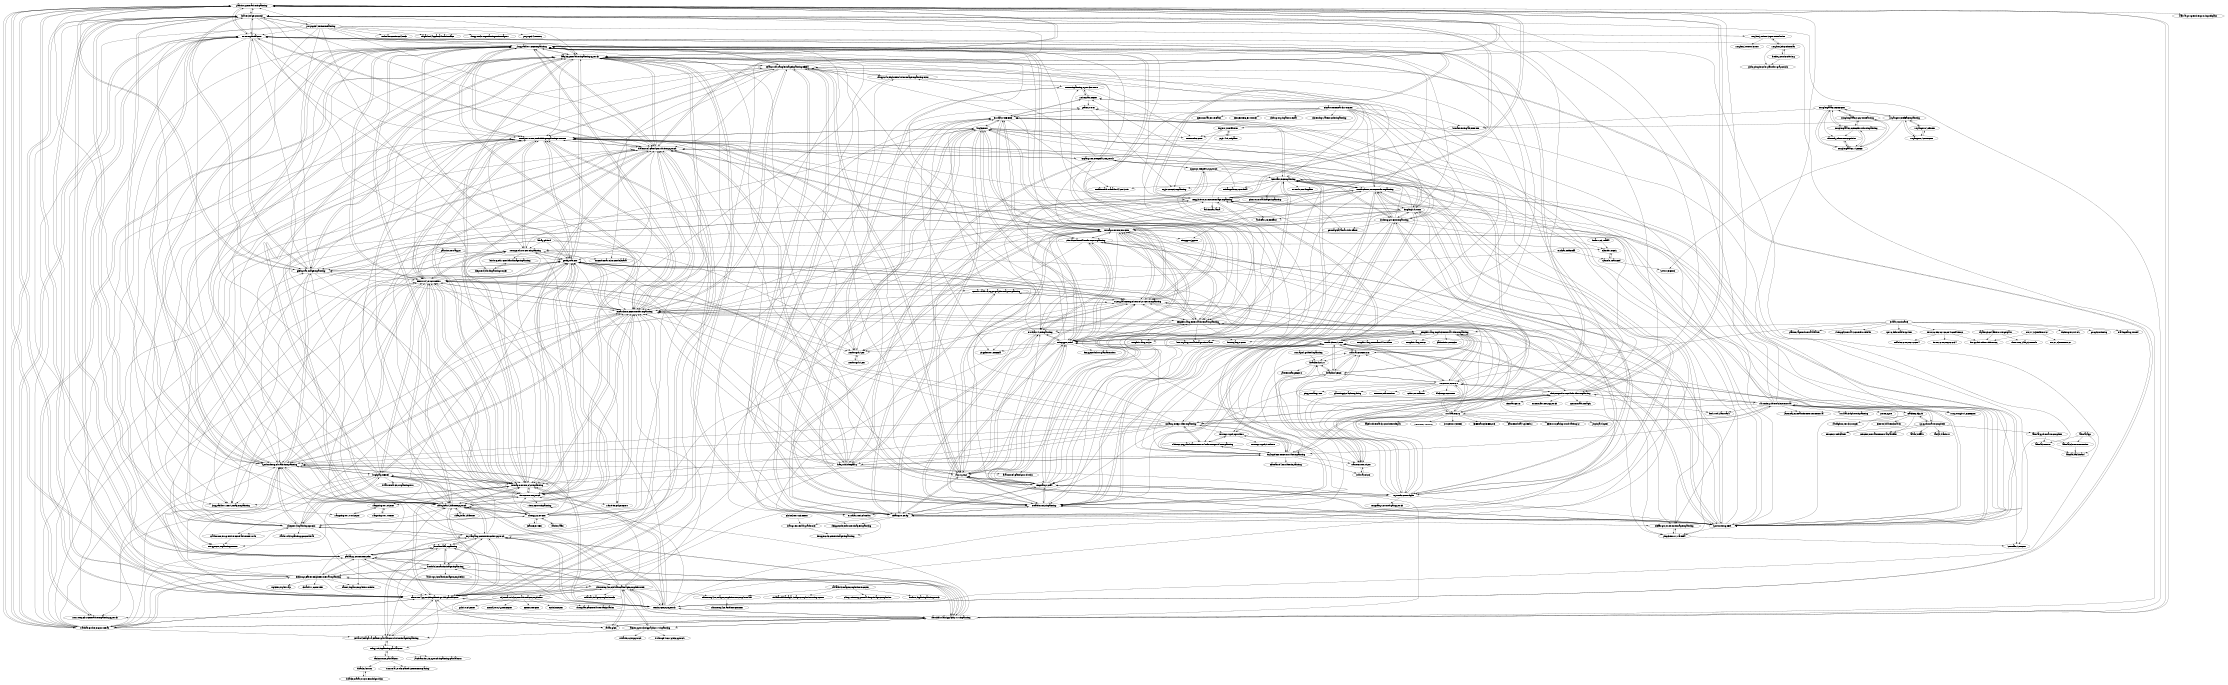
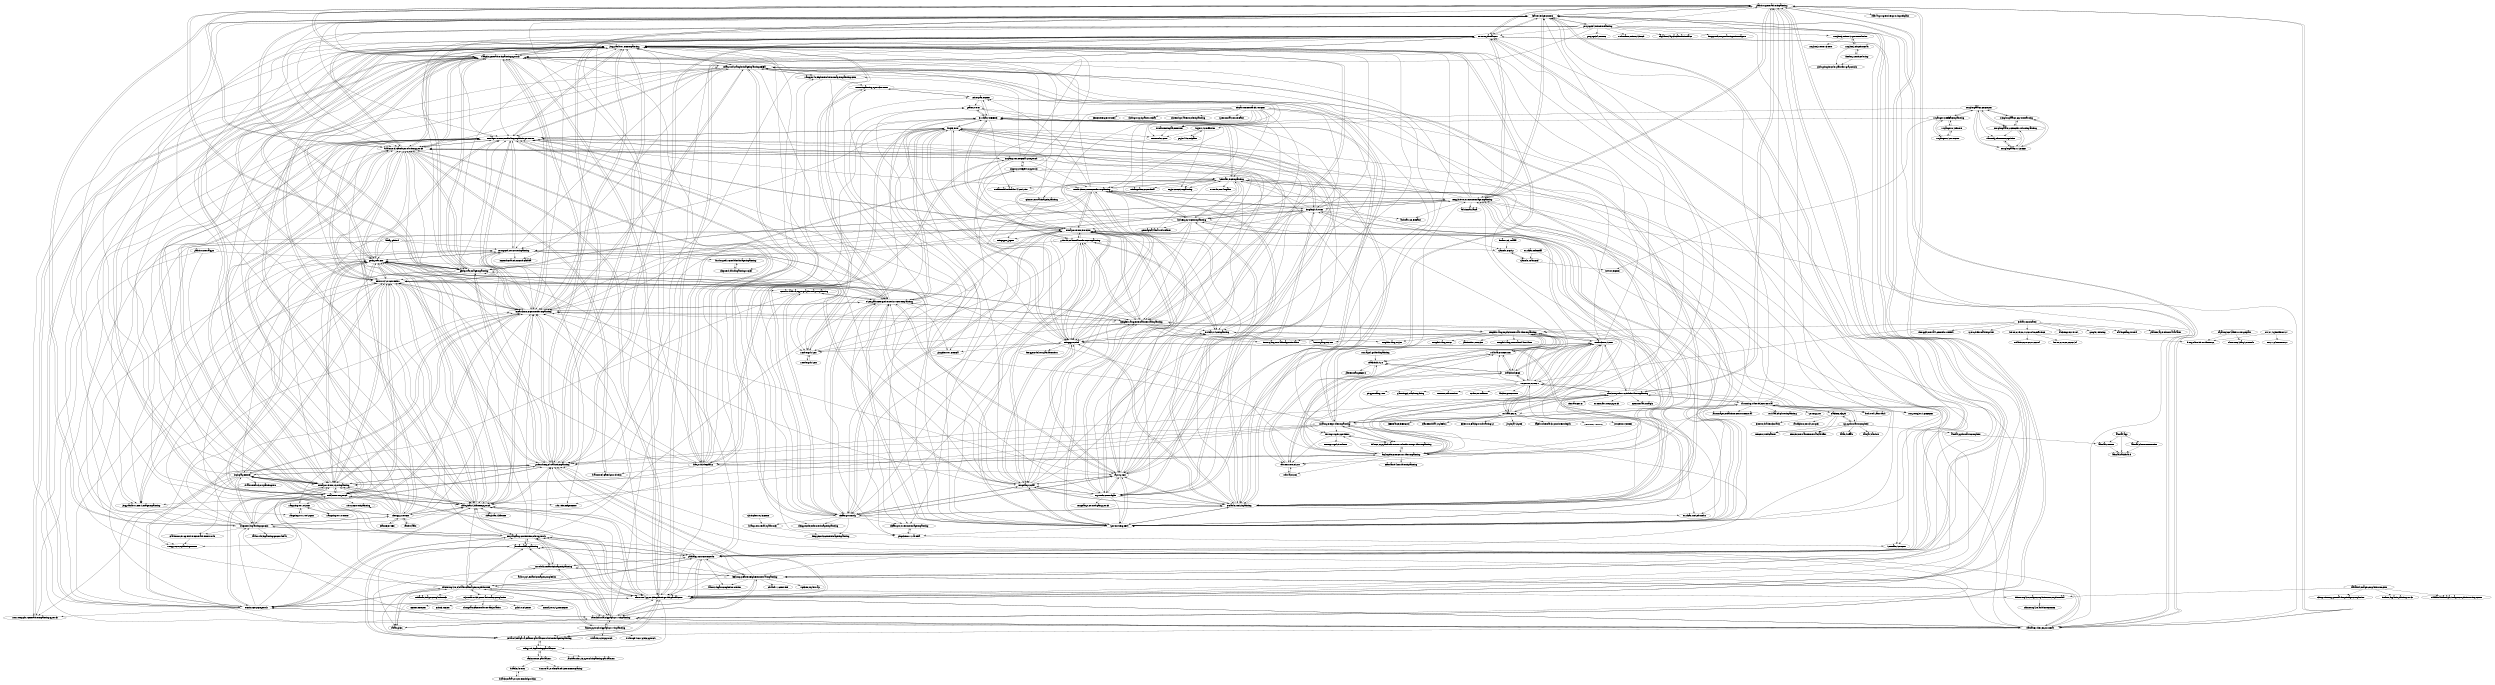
node "Vious/LBAM_Pytorch": label "Vious/LBAM_Pytorch" -> "Real/LBAM_Pytorch"
edge "ewrfcas/ZITS-PlusPlus" -> "dengyecode/CANet_image_inpainting": now "xiefan-guo/ctsdg" -> "dengyecode/CANet_image_inpainting"
